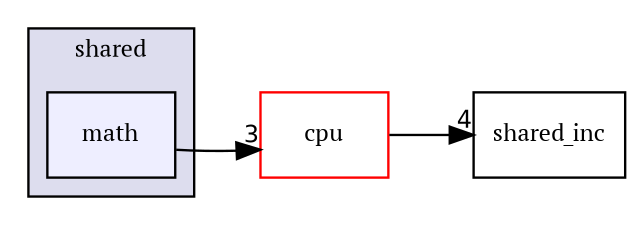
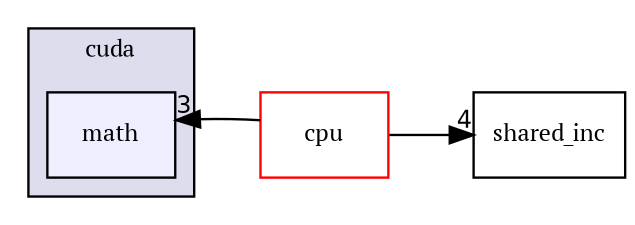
cluster "shared": label "shared" -> "cuda"
edge "math" -> "cpu": reversed
